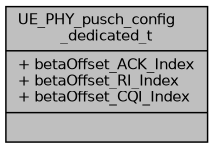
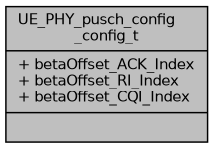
node "UE_PHY_pusch_config": text "_dedicated_t" -> "_config_t"
